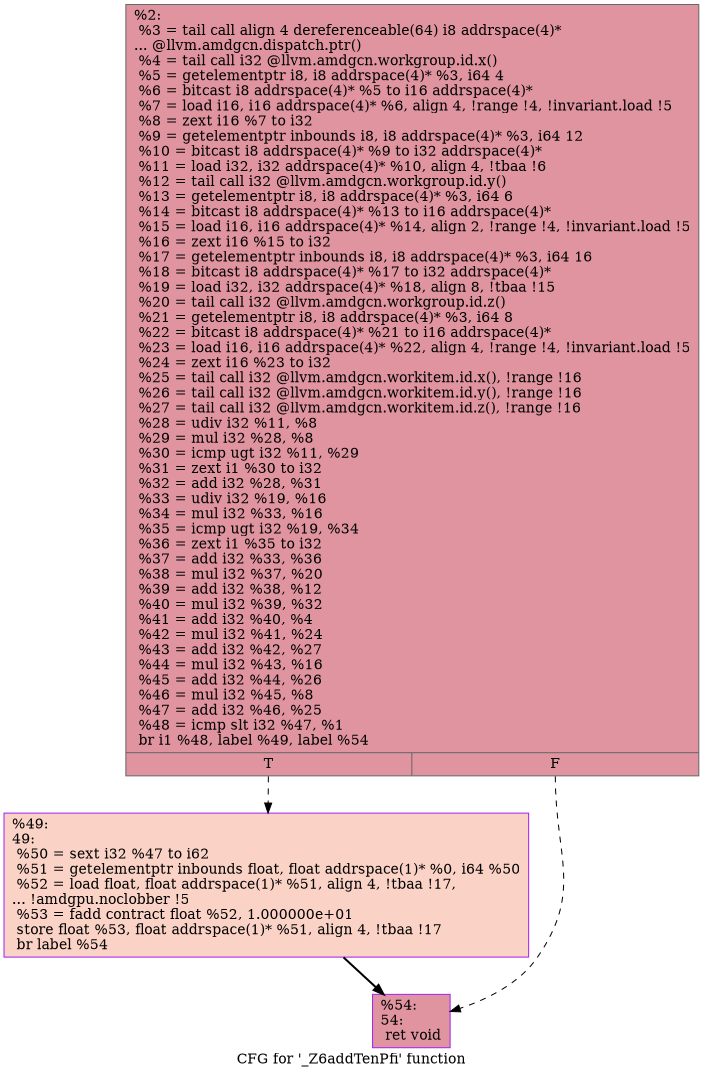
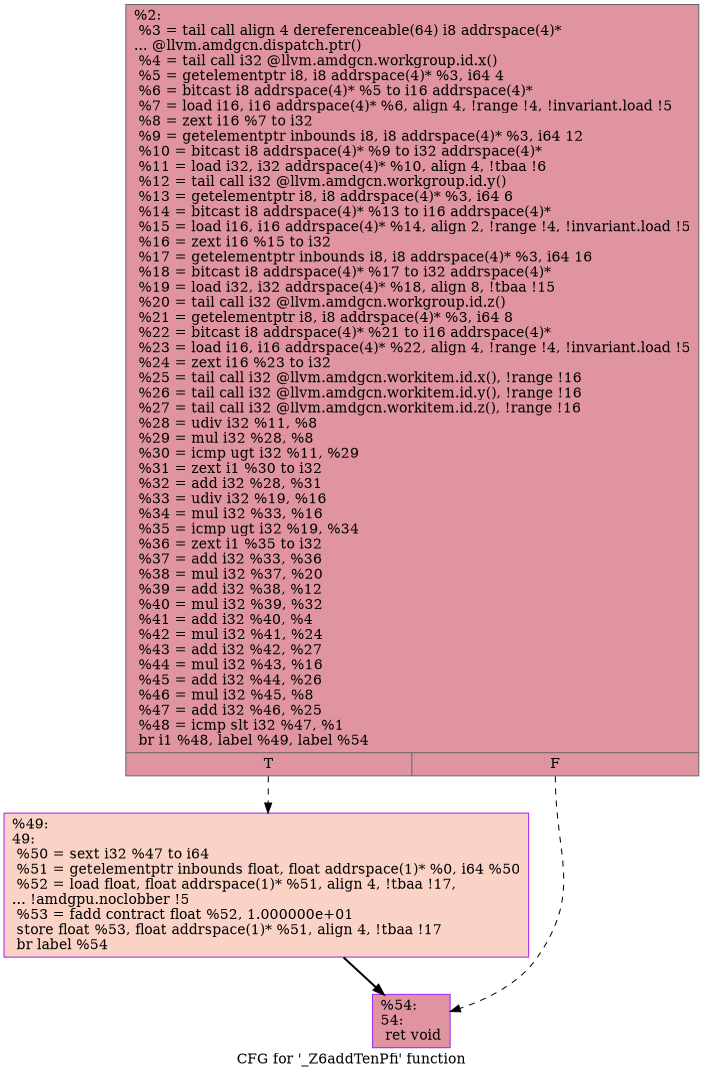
node "%49:": text "%50 = sext i32 %47 to i62" -> "%50 = sext i32 %47 to i64"
